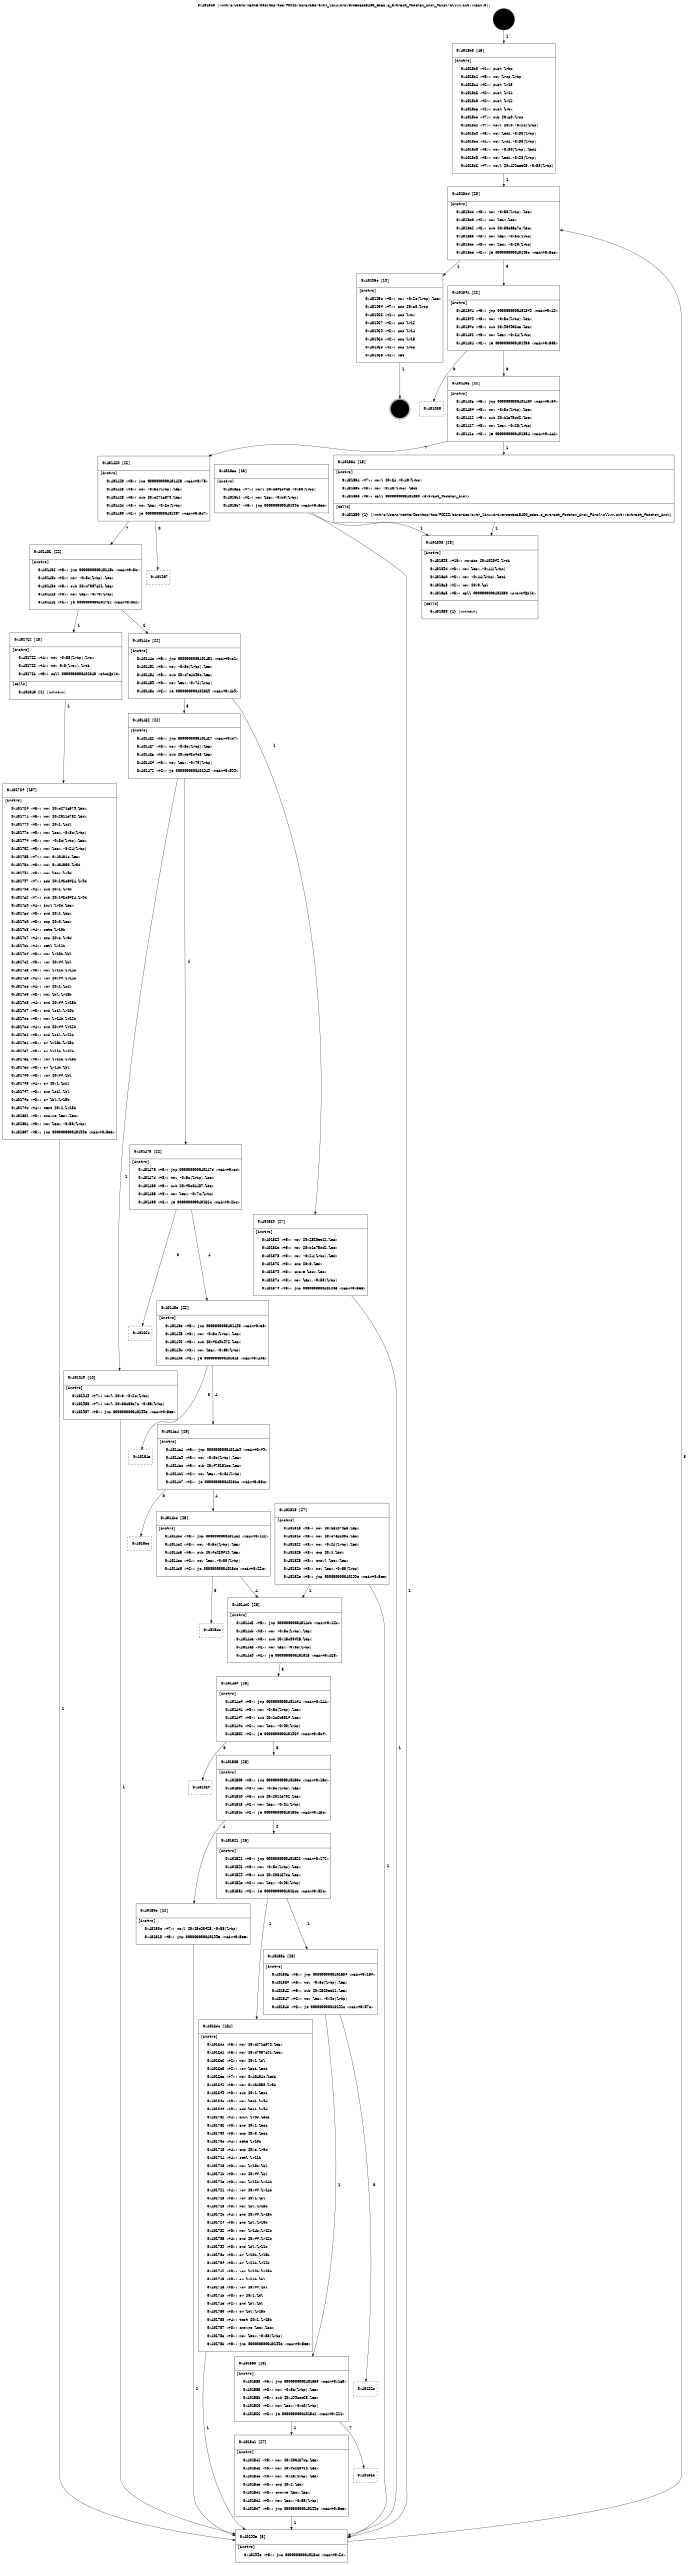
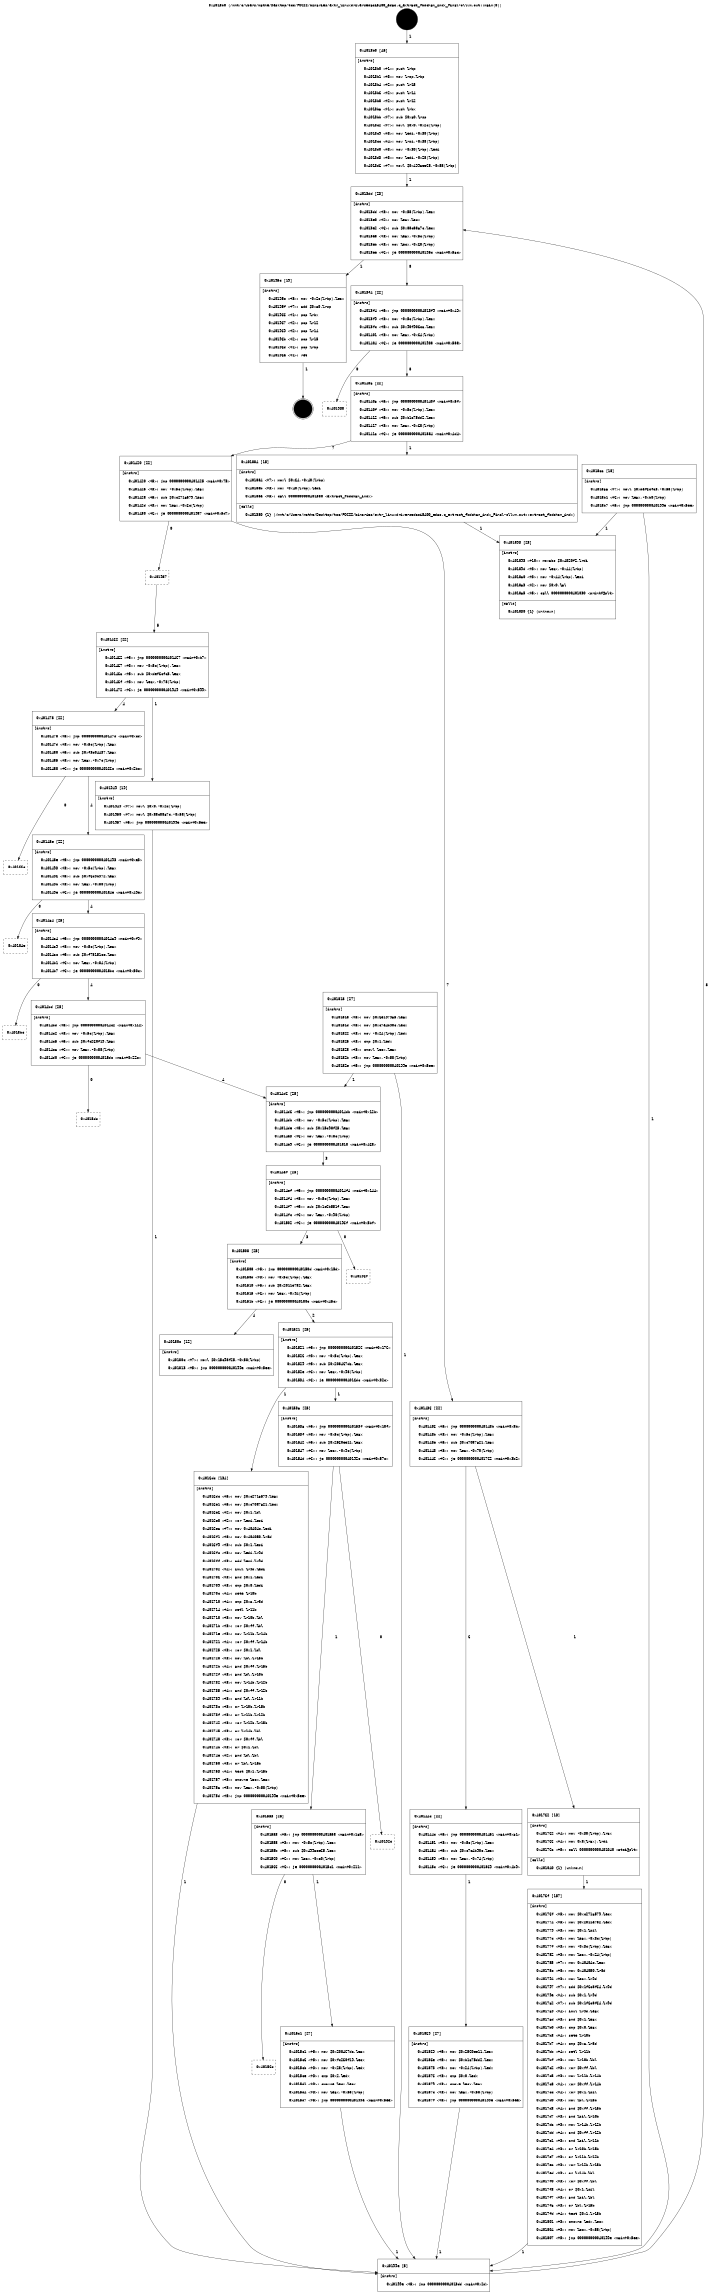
edge "0x40144c [22]" -> "0x401462 [22]": now "0x401987" -> "0x401462 [22]"
edge "0x40180c [12]" -> "0x40199e [5]": removed, label "1"
edge "0x401553 [25]" -> "0x40156c": label " 7" -> " 0"
